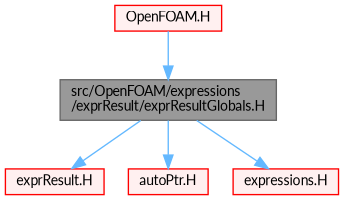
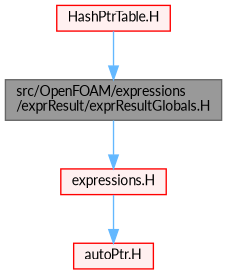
node "OpenFOAM.H": label "OpenFOAM.H" -> "HashPtrTable.H"
edge "src/OpenFOAM/expressions /exprResult/exprResultGlobals.H" -> "autoPtr.H": now "expressions.H" -> "autoPtr.H"
node "exprResult.H": removed
